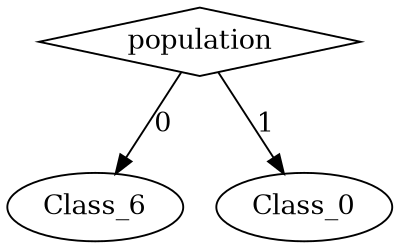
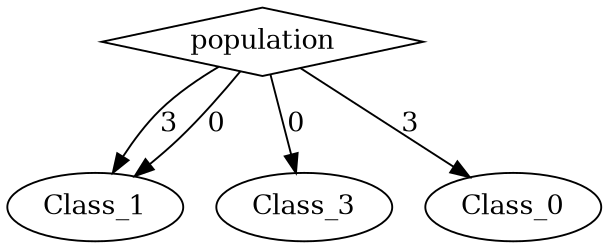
edge "population" -> "Class_0": label "1" -> "3"
node "Class_6": label "Class_6" -> "Class_3"
node "Class_1": added
